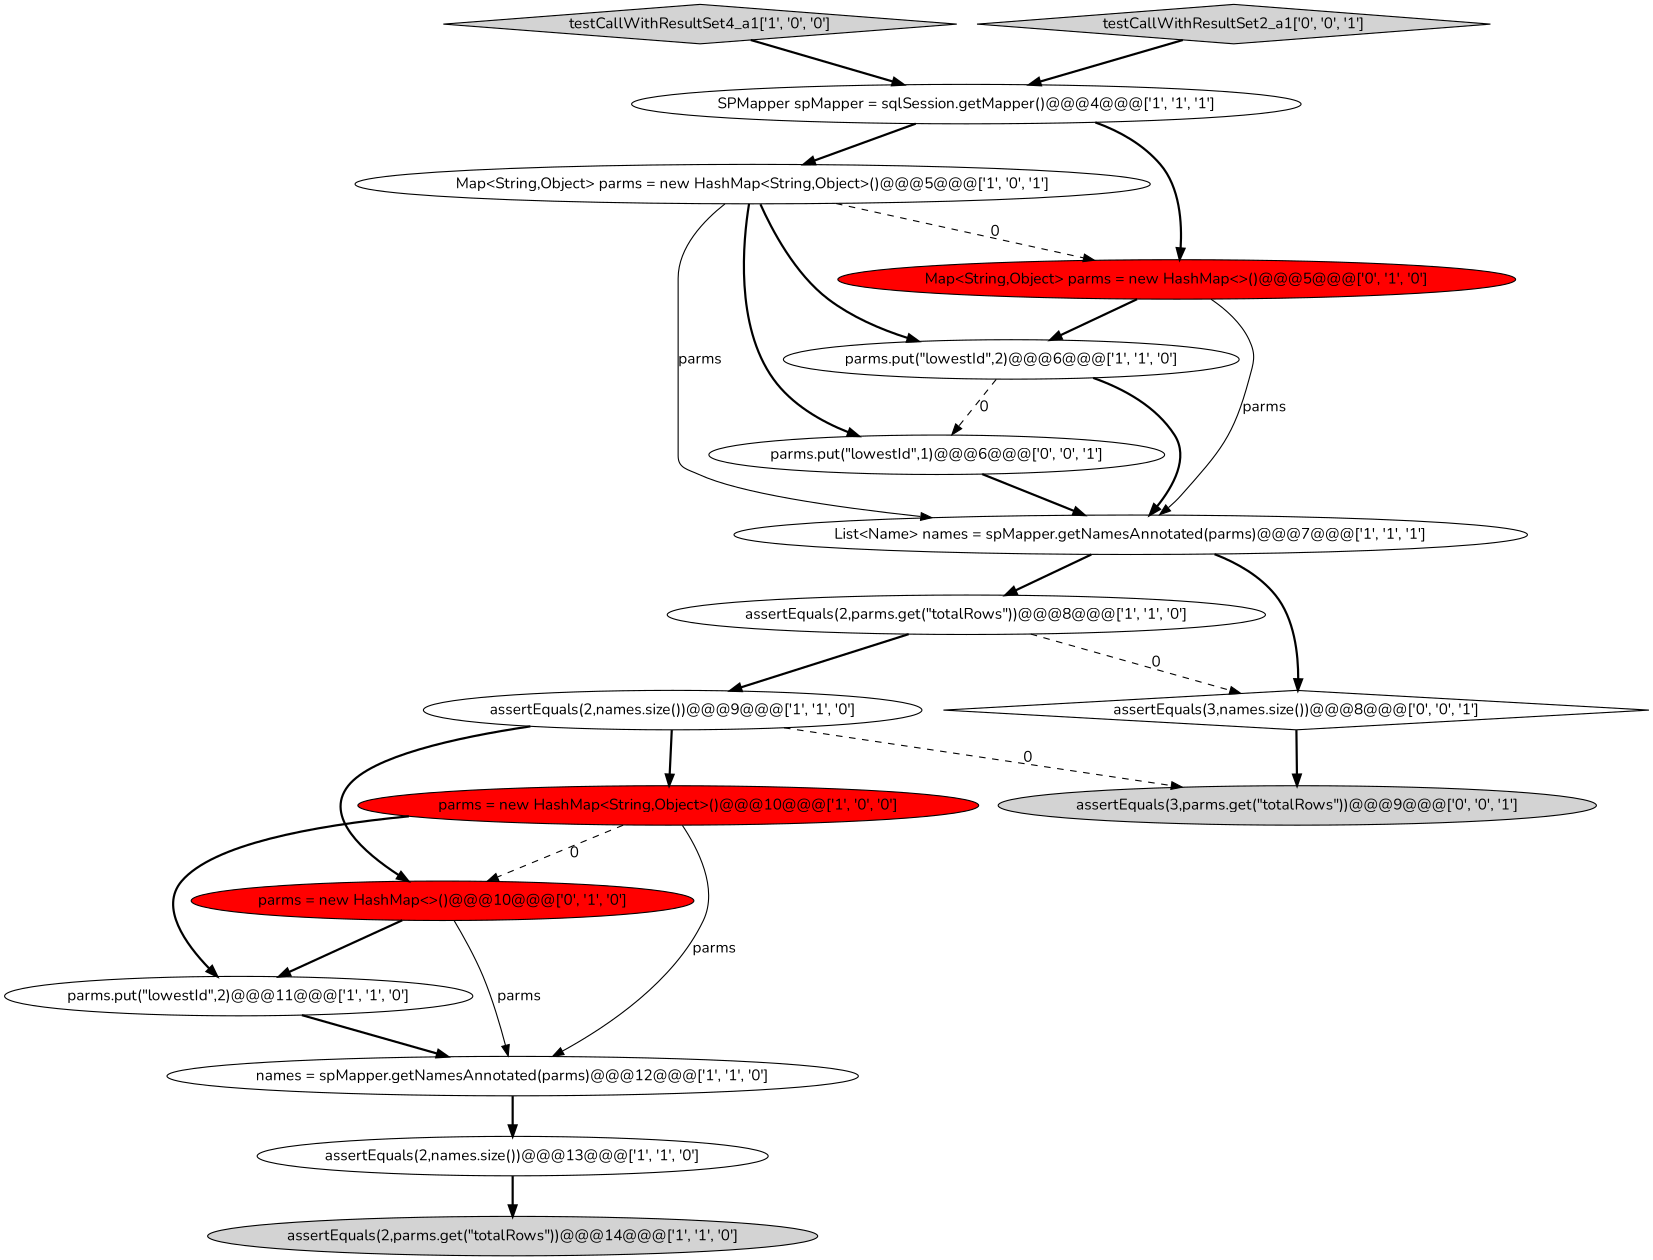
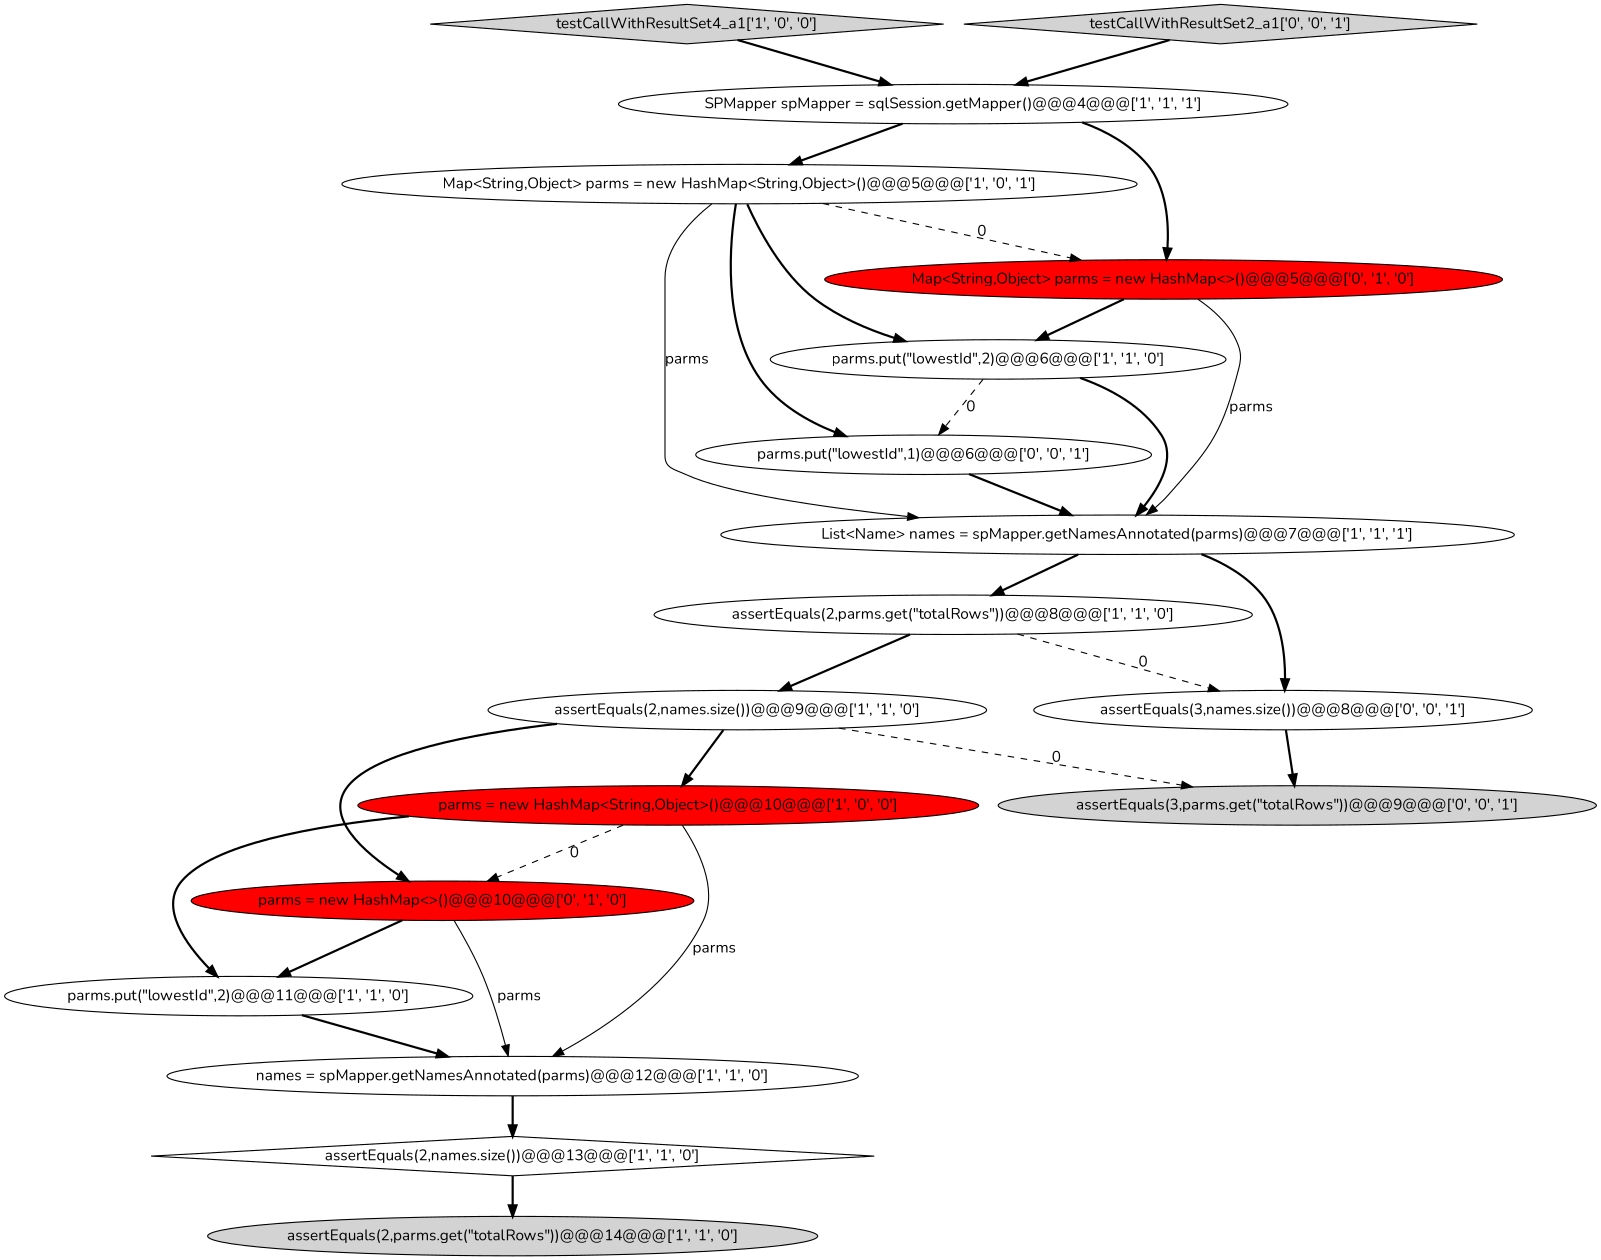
node "assertEquals(3,names.size())@@@8@@@['0', '0', '1']": shape diamond -> ellipse
node "assertEquals(2,names.size())@@@13@@@['1', '1', '0']": shape ellipse -> diamond
